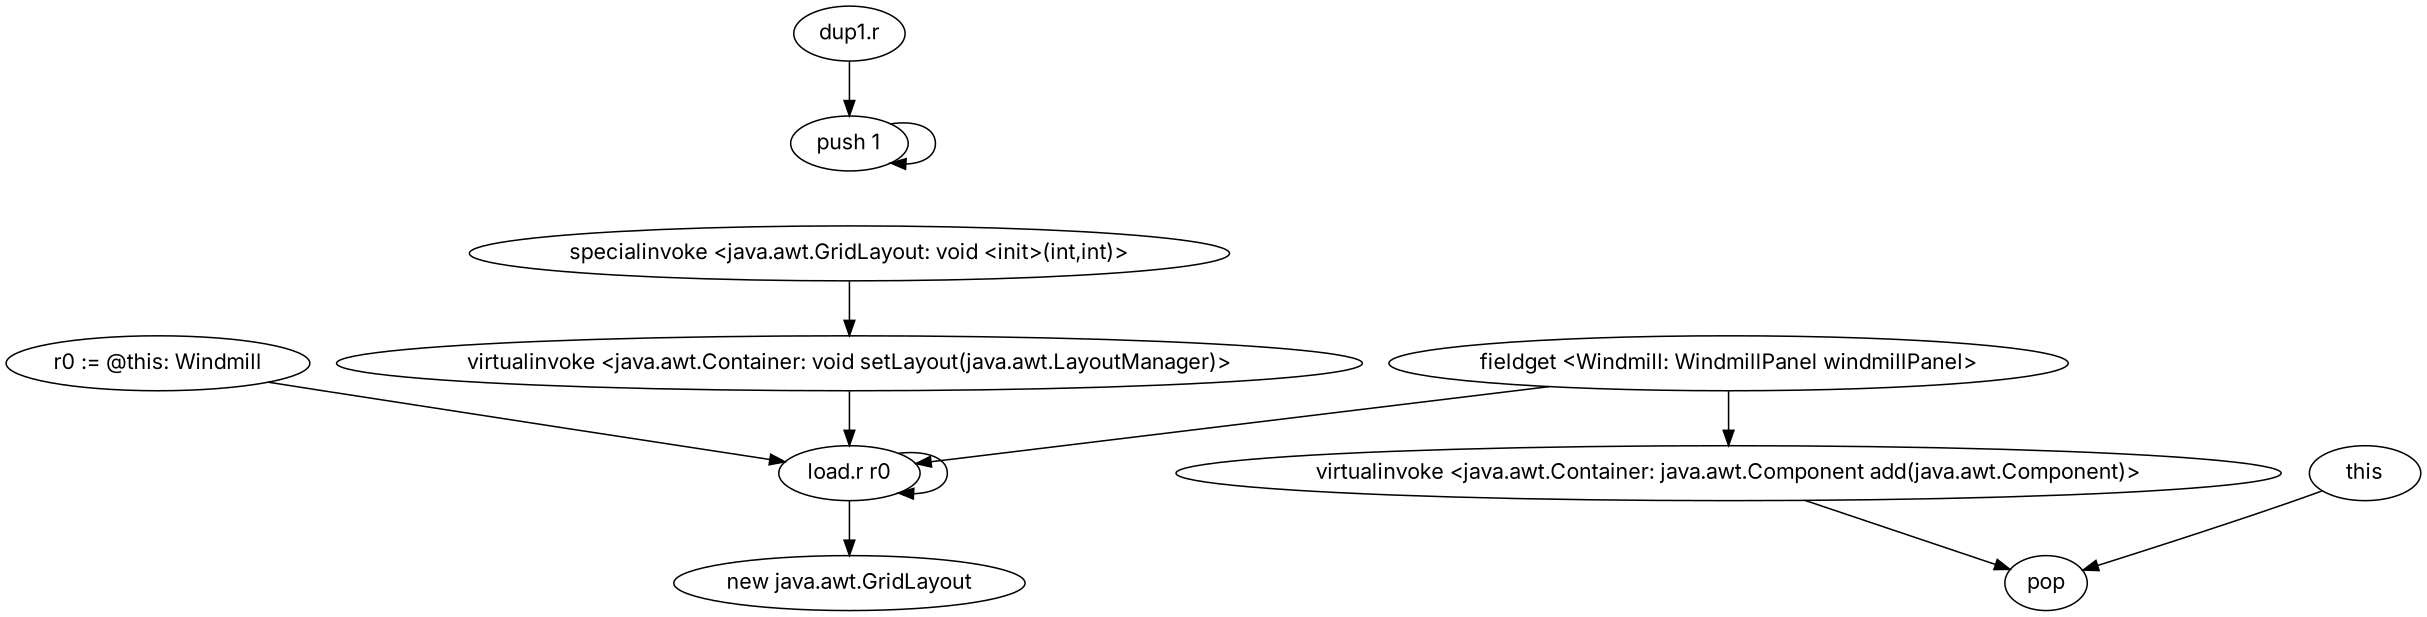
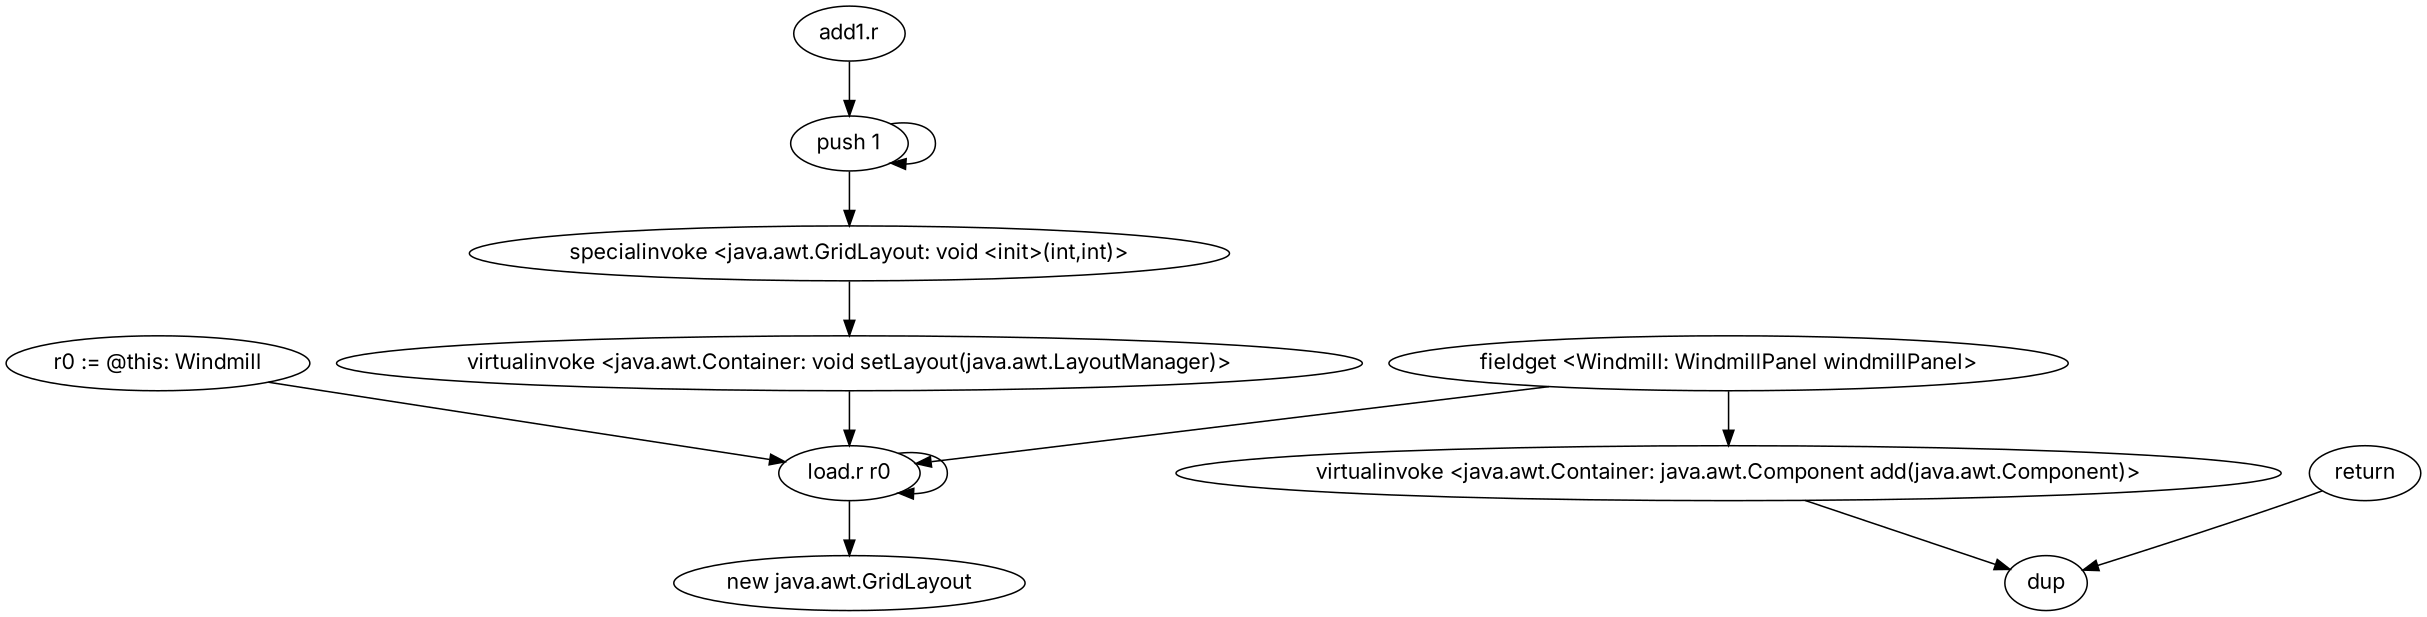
node "dup1.r": label "dup1.r" -> "add1.r"
edge "push 1" -> "specialinvoke <java.awt.GridLayout: void <init>(int,int)>": added
node "this": label "this" -> "return"
node "pop": label "pop" -> "dup"
